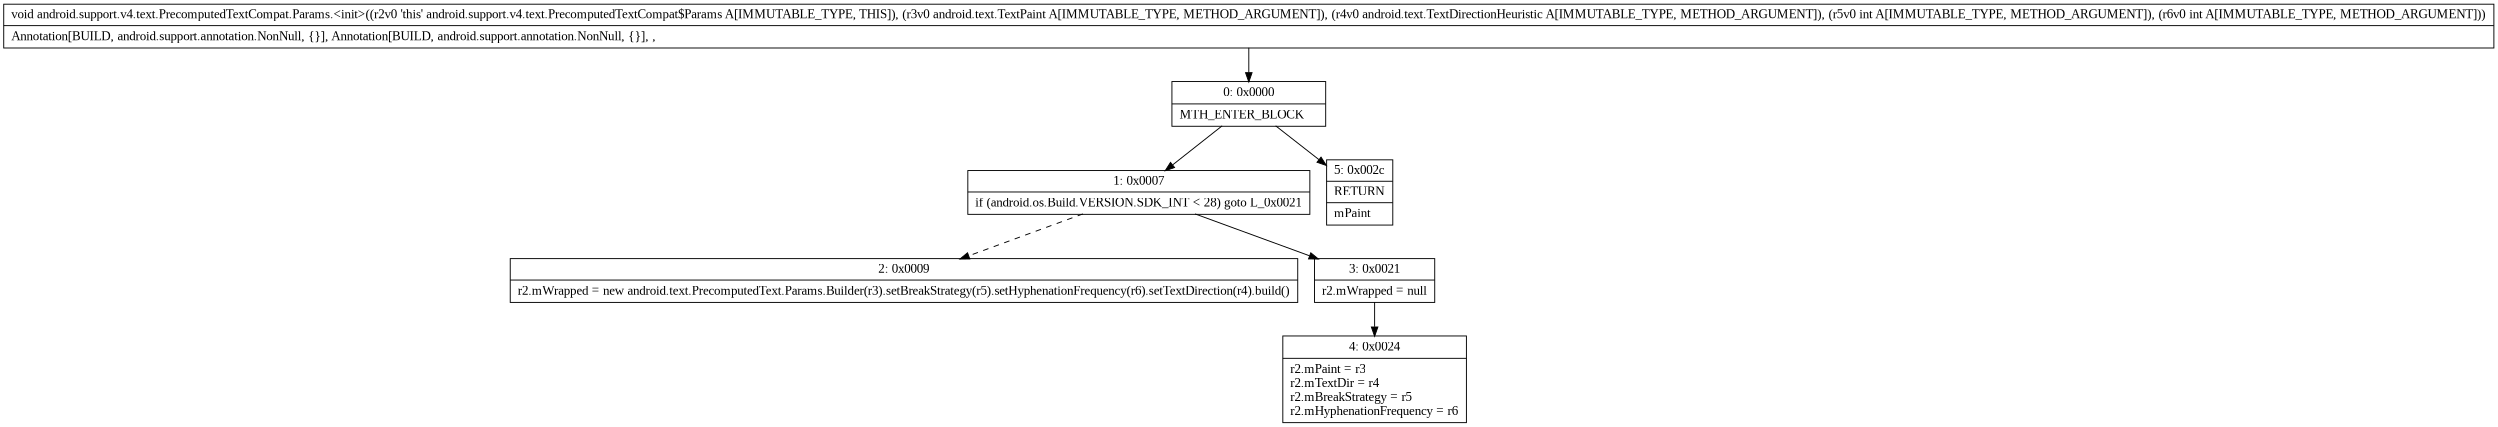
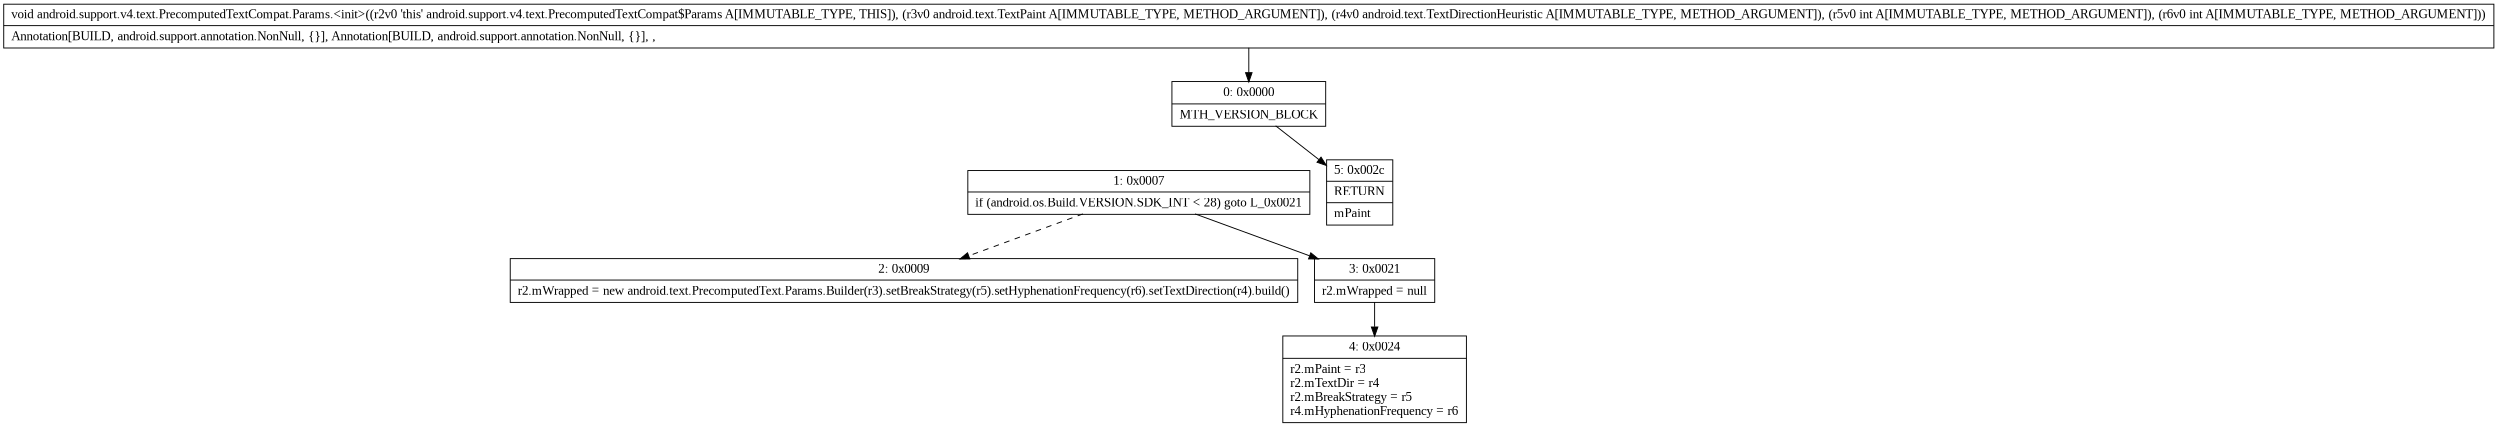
node "0: 0x0000": text "MTH_ENTER_BLOCK" -> "MTH_VERSION_BLOCK"
edge "0: 0x0000" -> "1: 0x0007": removed
node "4: 0x0024": text "r2.mHyphenationFrequency = r6" -> "r4.mHyphenationFrequency = r6"
